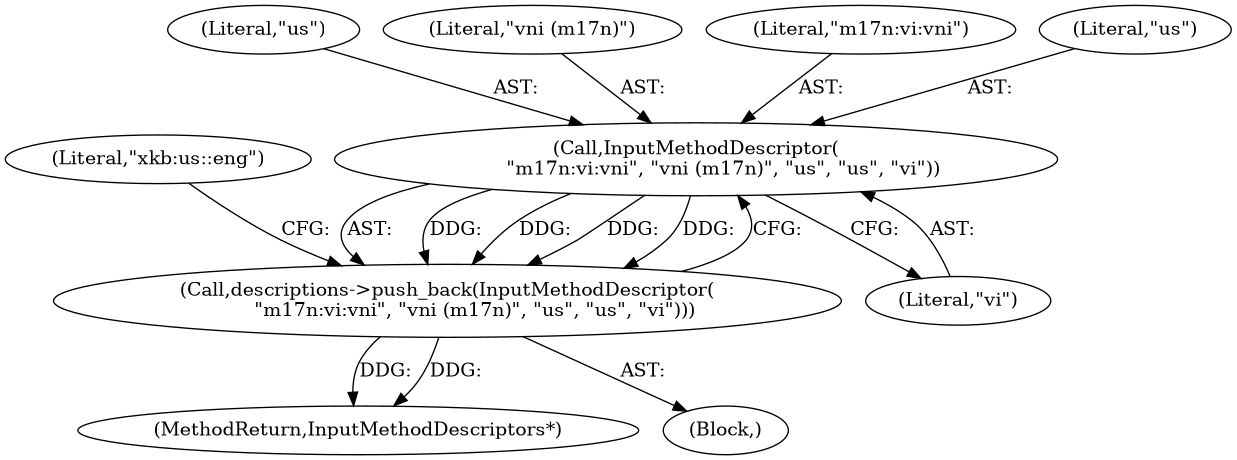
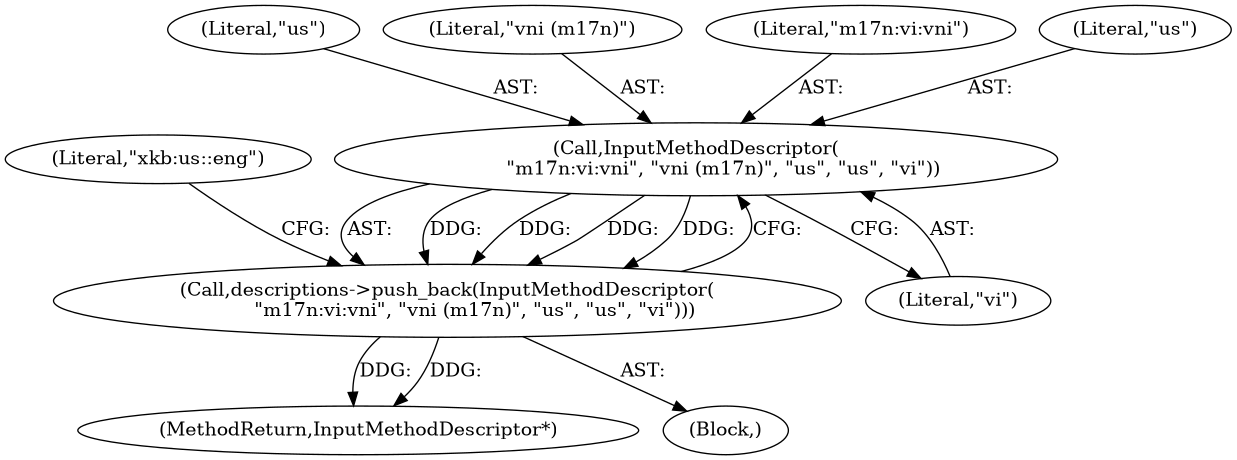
node "(MethodReturn,InputMethodDescriptors*)": label "(MethodReturn,InputMethodDescriptors*)" -> "(MethodReturn,InputMethodDescriptor*)"
